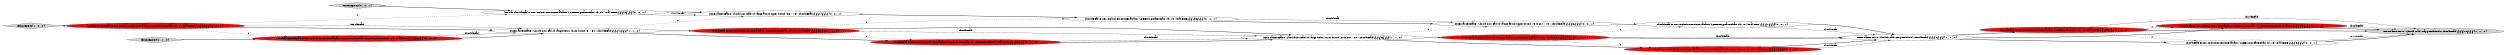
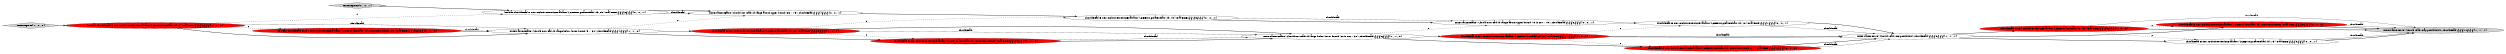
node "testIntegerLt['0', '1', '0']": removed
